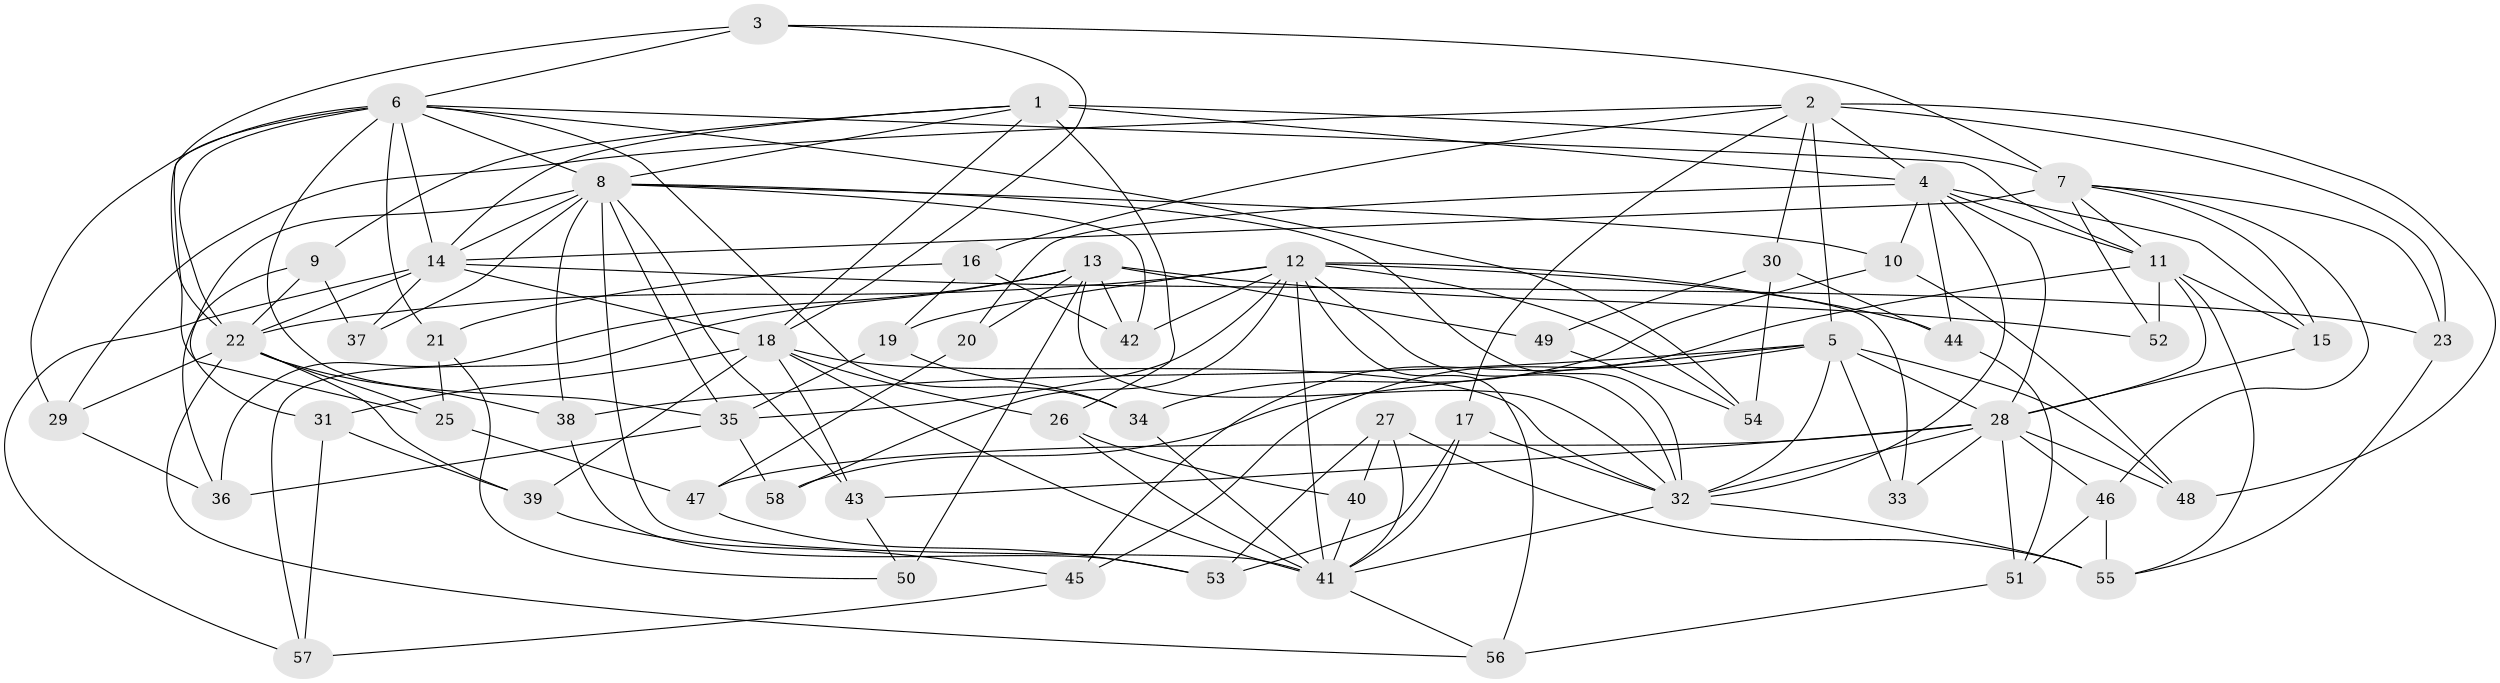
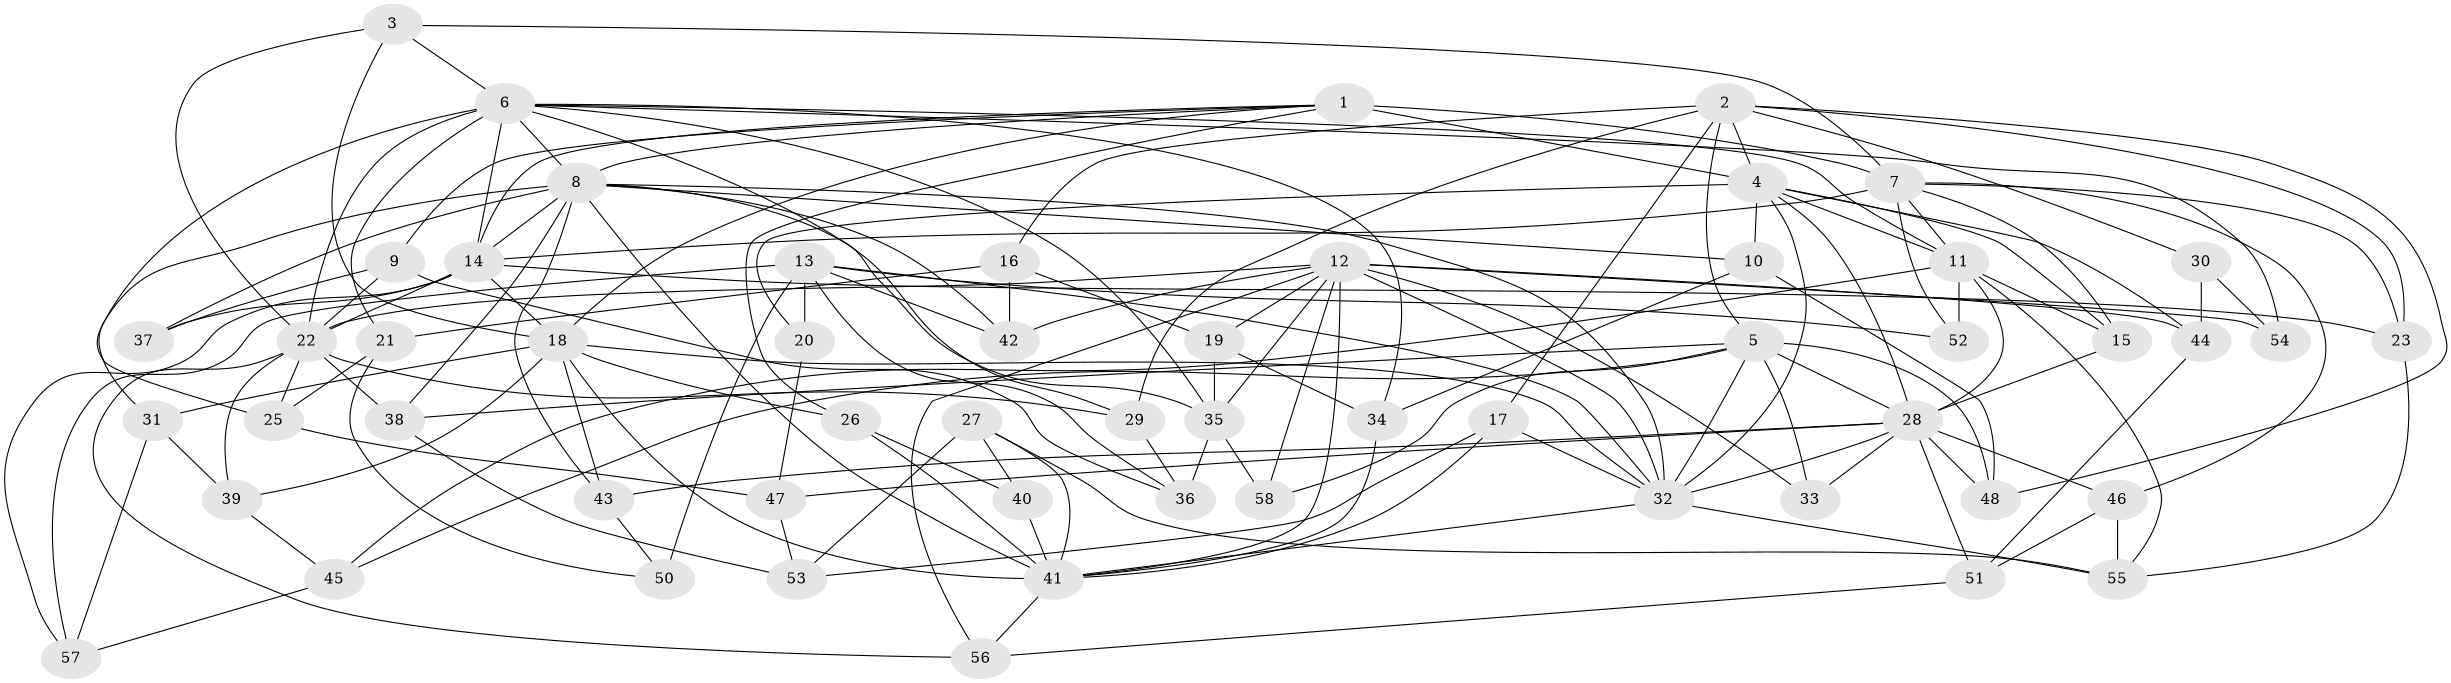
node "49": removed
